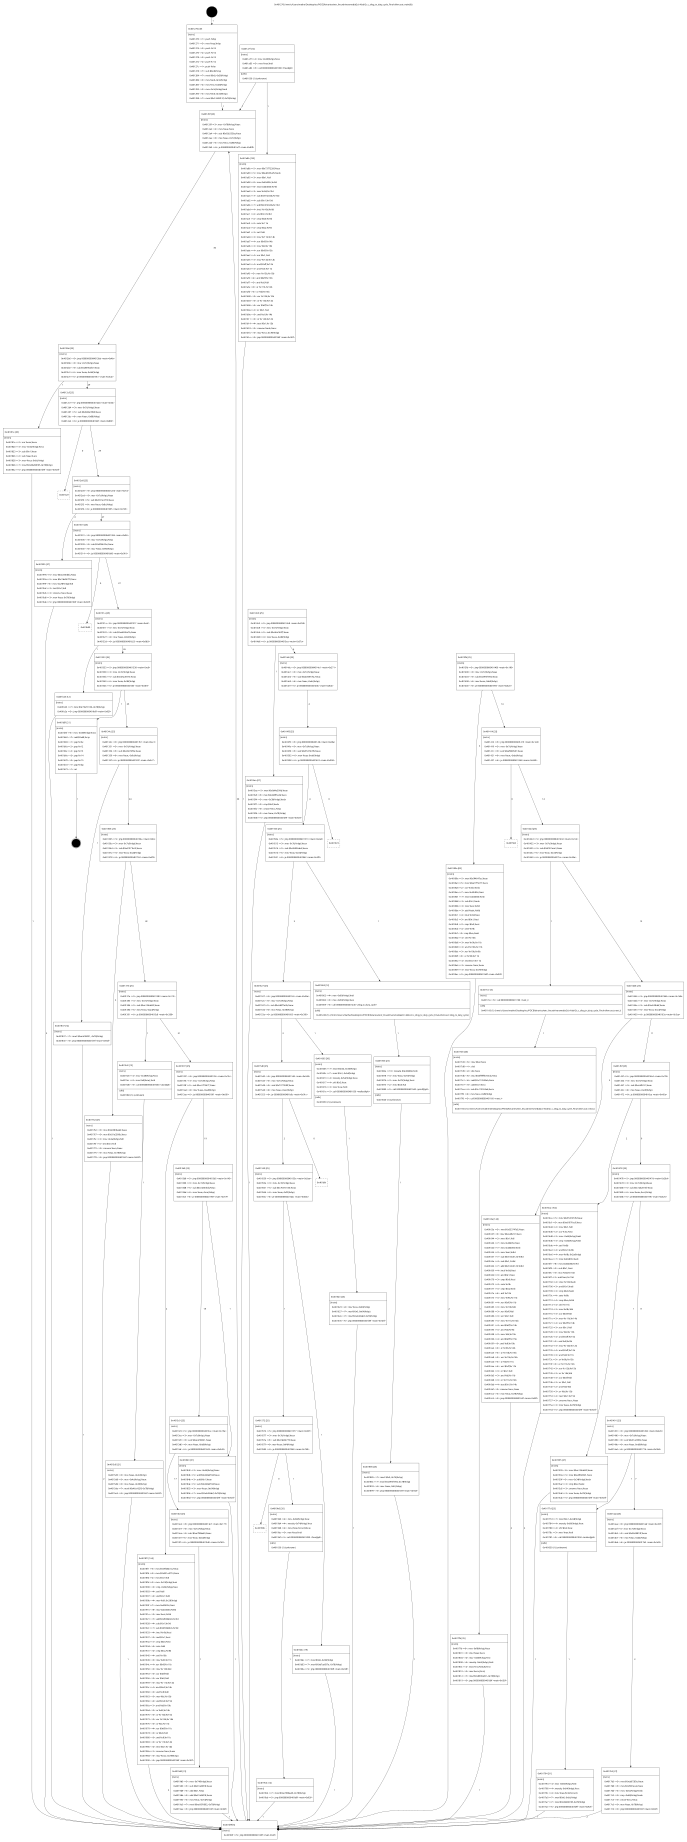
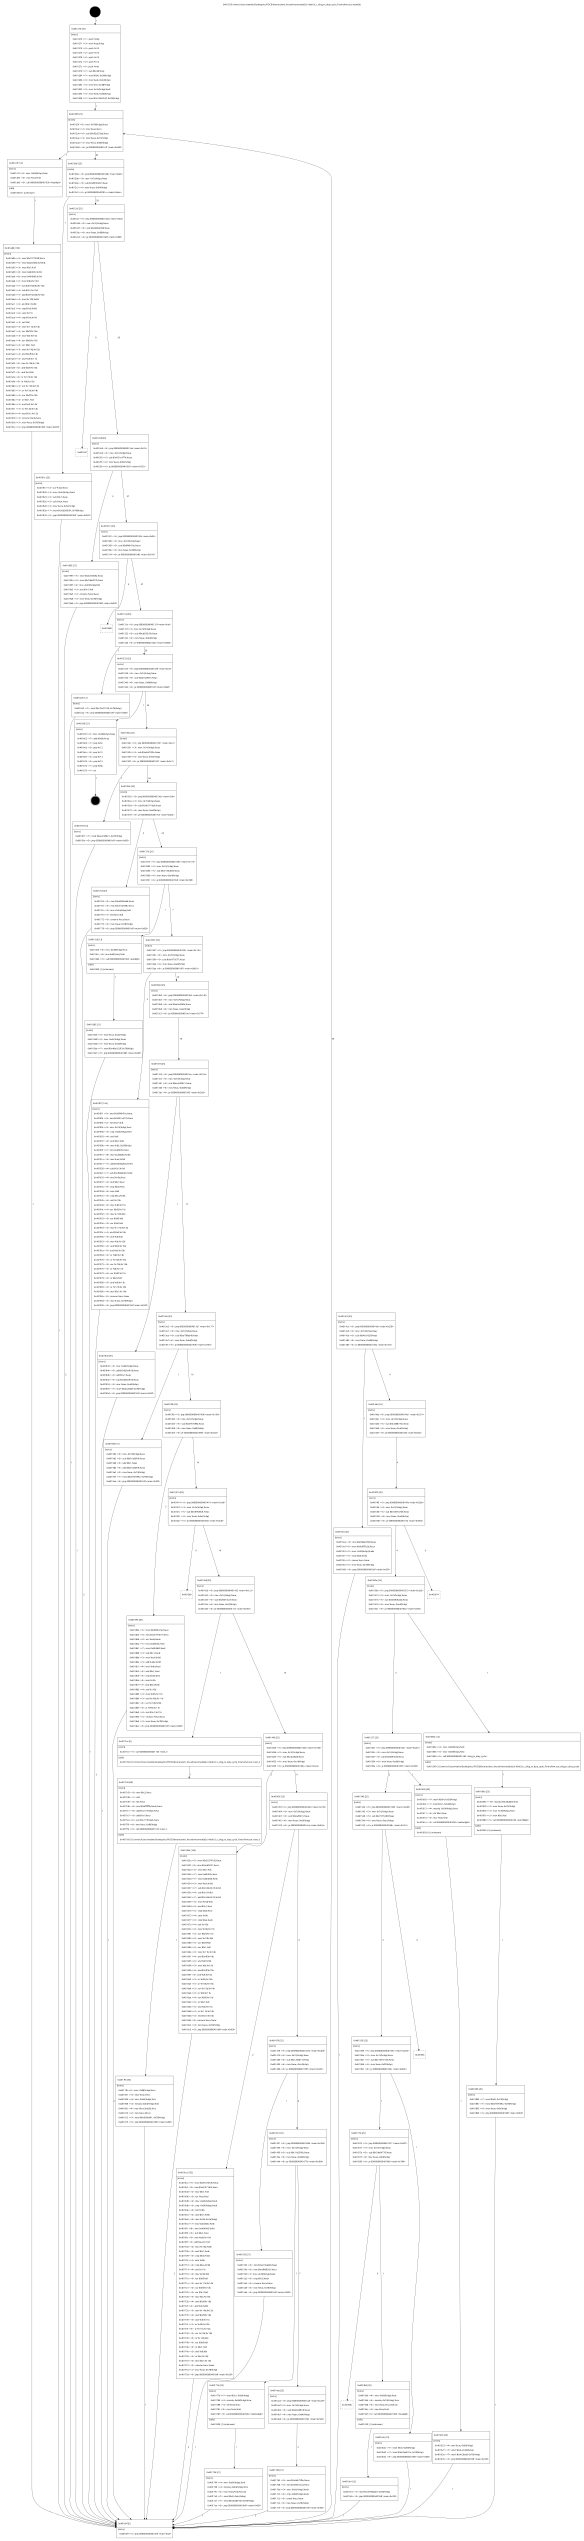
edge "0x401a7f [12]" -> "0x40129f [23]": reversed
edge "0x4013b0 [25]" -> "0x401843 [31]": now "0x4013c9 [25]" -> "0x401843 [31]"
edge "0x4013e2 [25]" -> "0x4013fb [25]": added, label "16"
